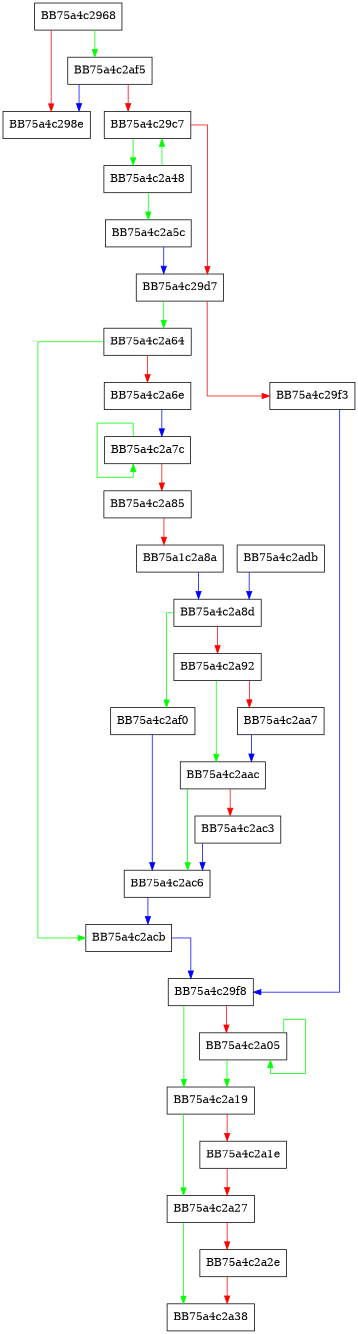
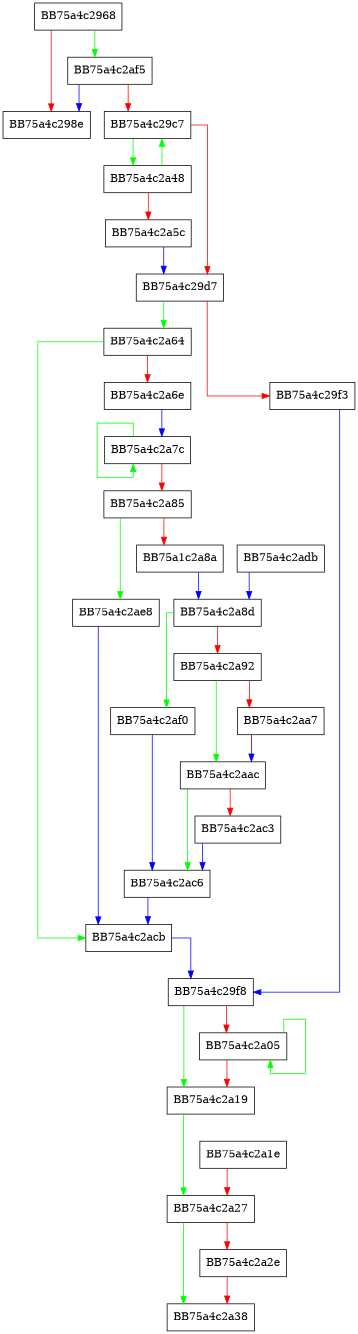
edge "BB75a4c2a48" -> "BB75a4c2a5c": color green -> red
node "BB75a4c2ae8": added
edge "BB75a4c2a05" -> "BB75a4c2a19": color green -> red
edge "BB75a4c2a19" -> "BB75a4c2a1e": removed
